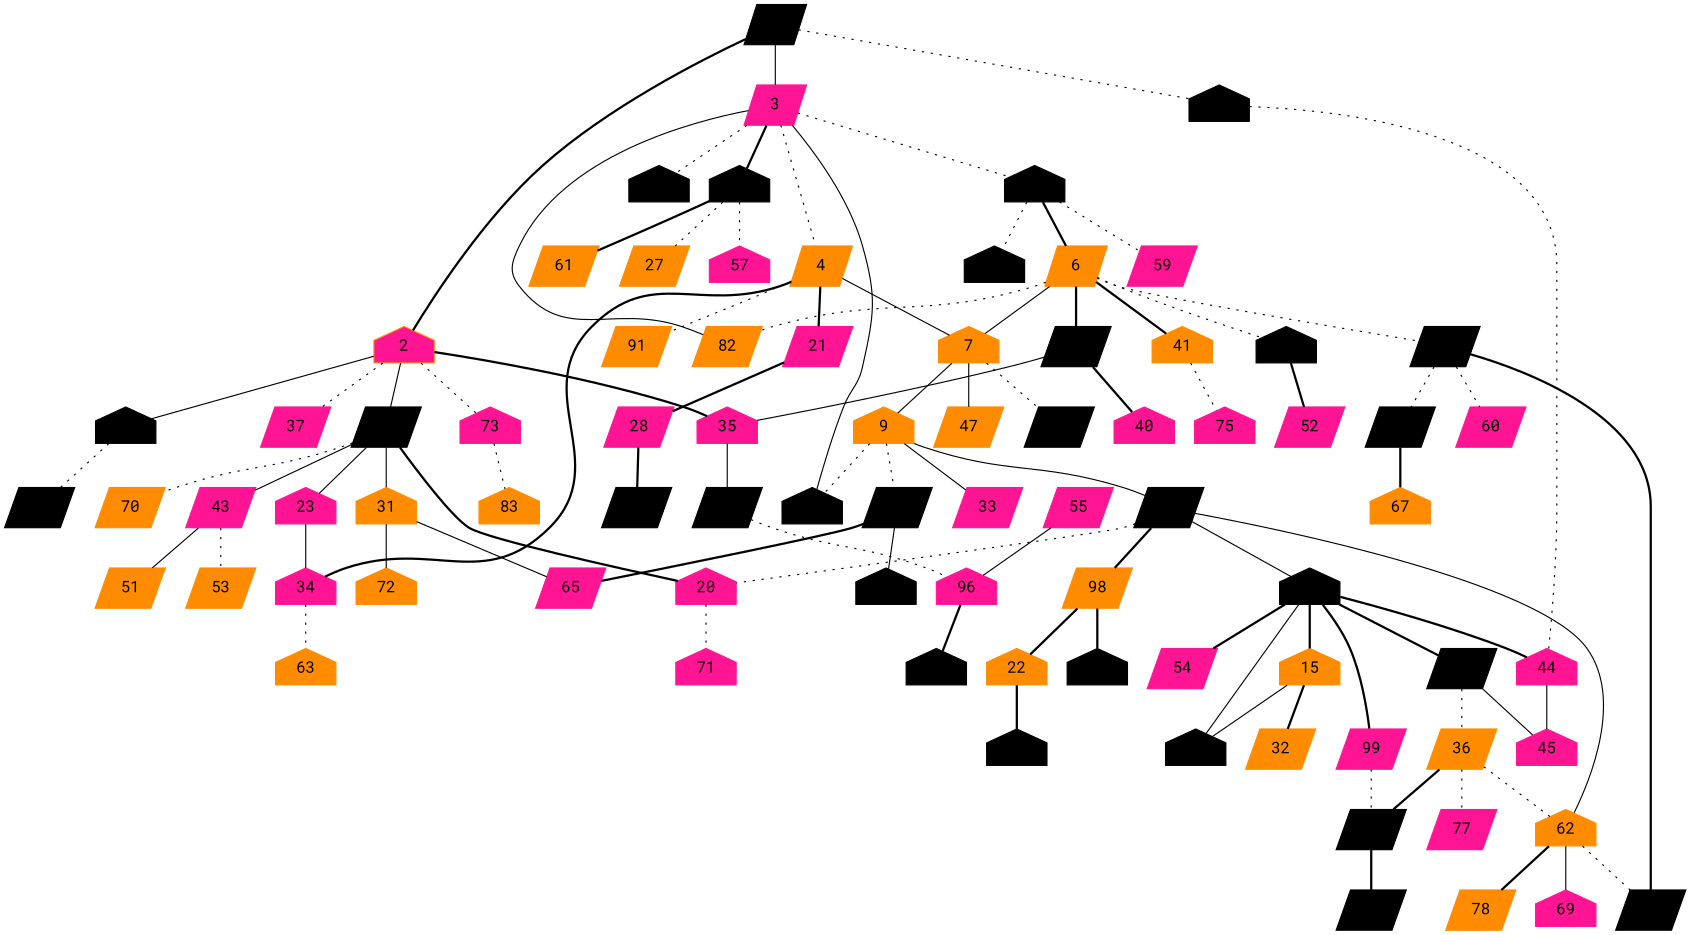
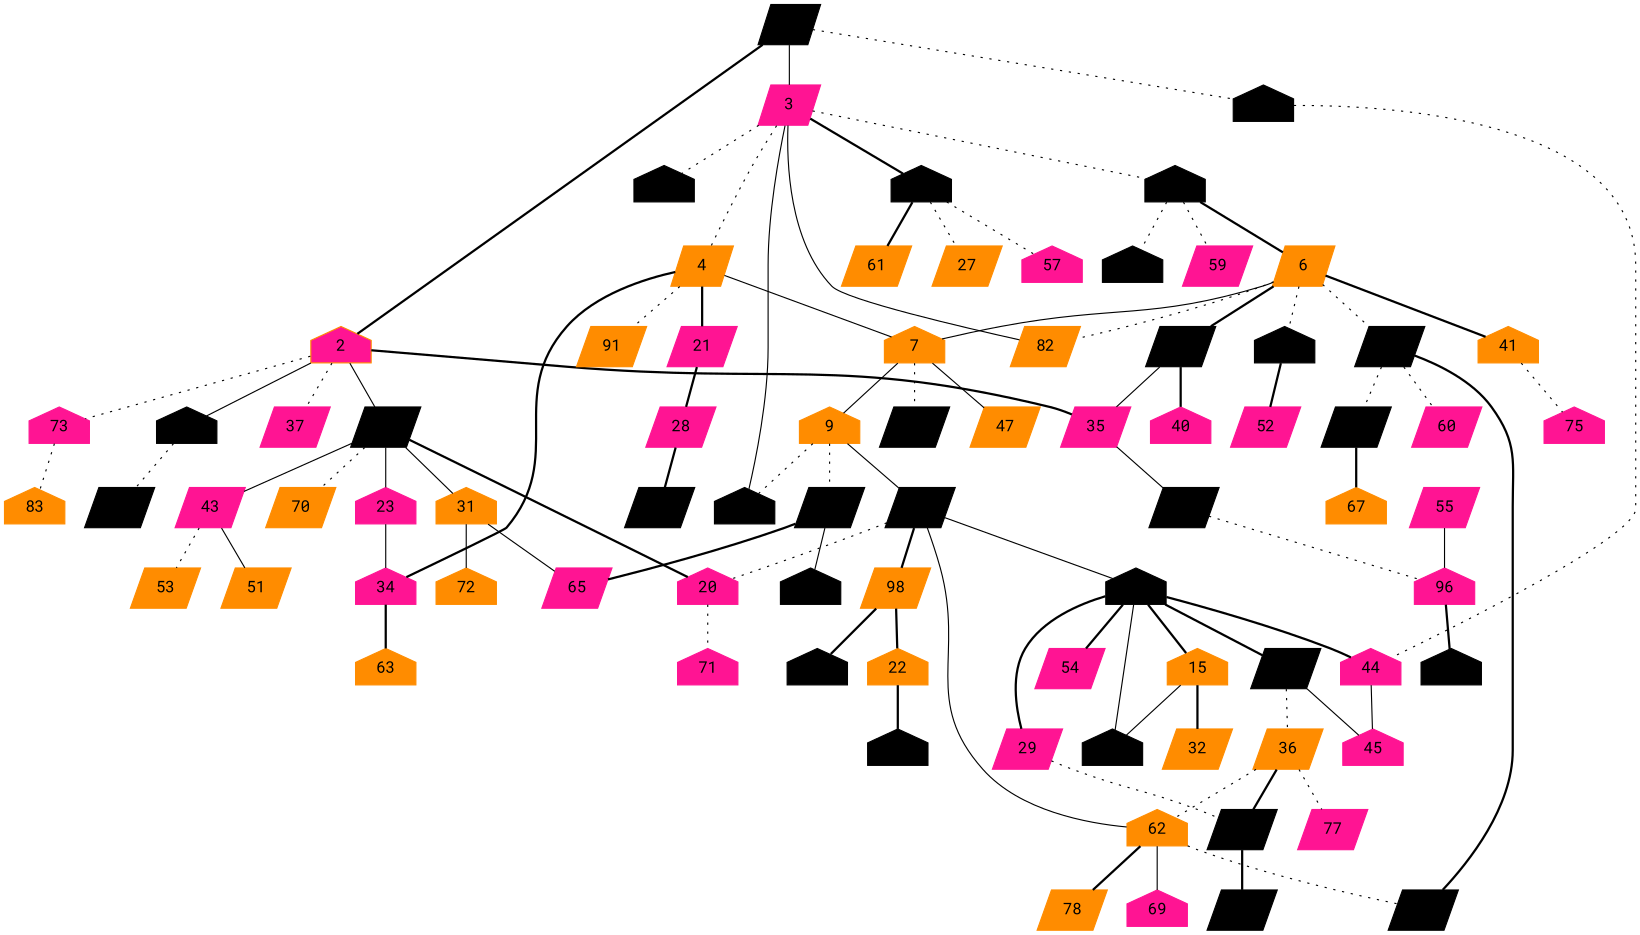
node "35": shape house -> parallelogram
node "33": removed
edge "34" -- "63": style dotted -> bold
node "99": label "99" -> "29"
